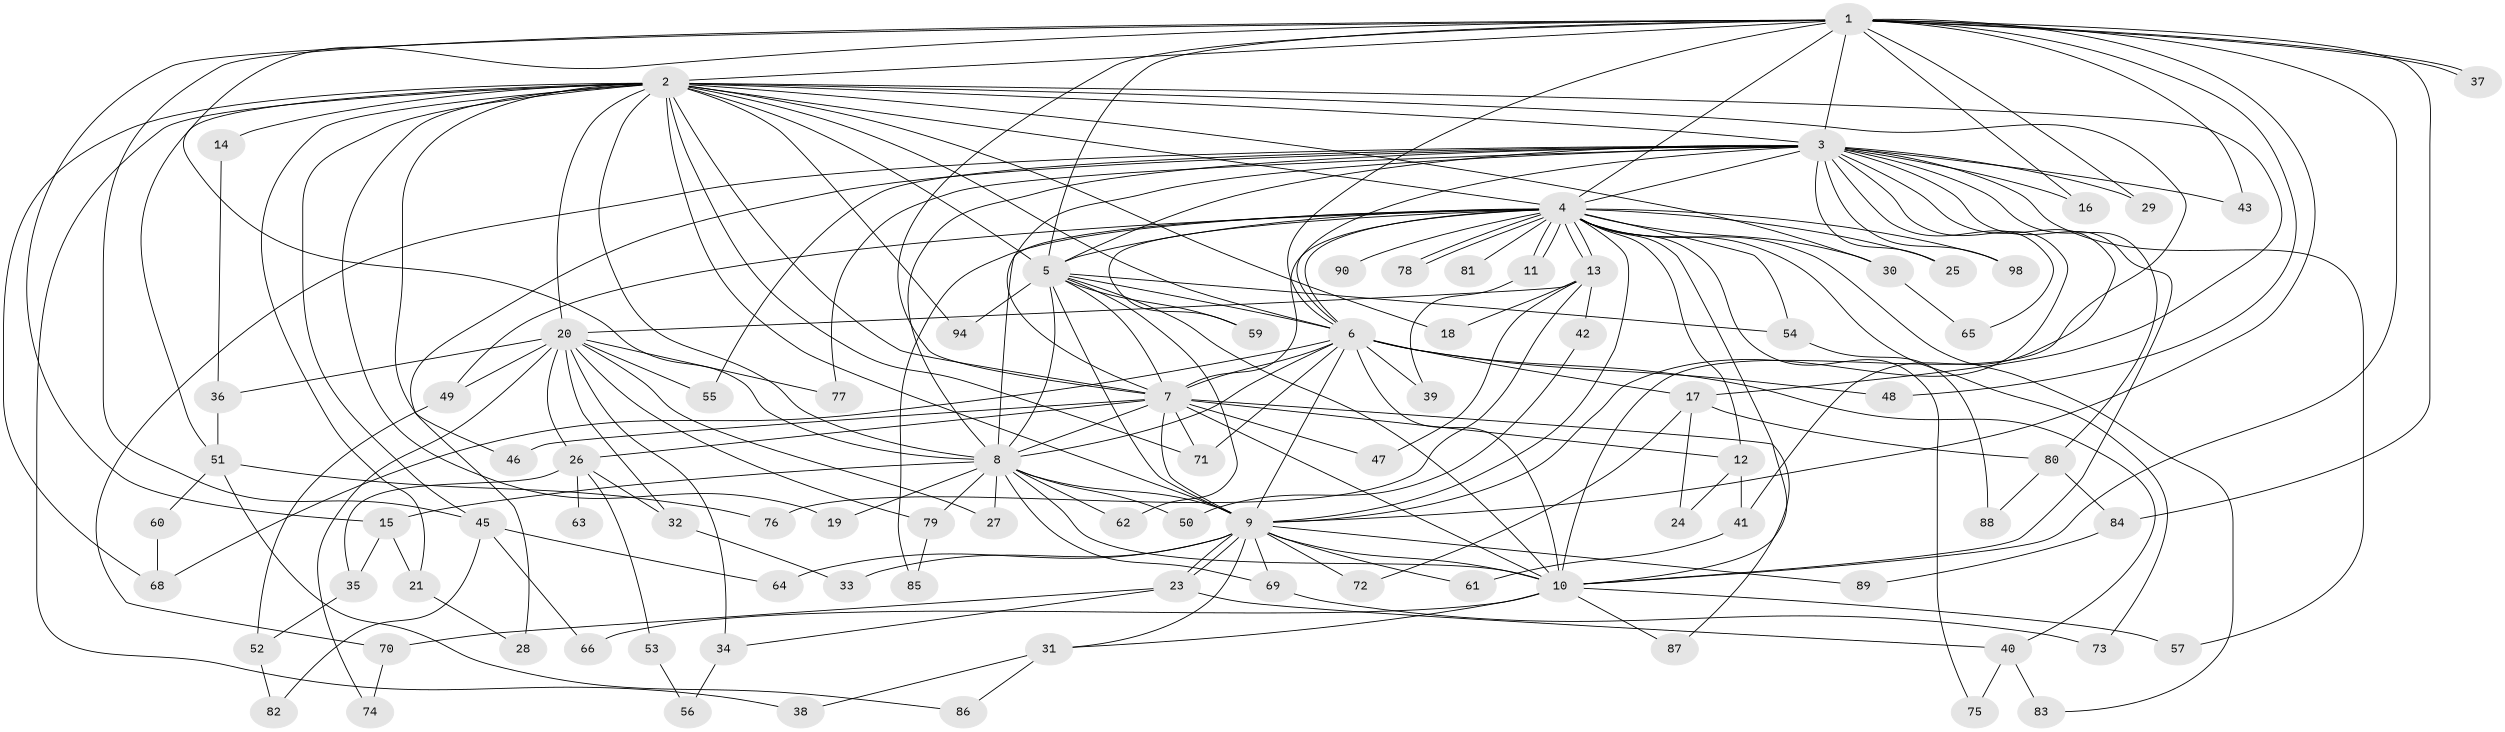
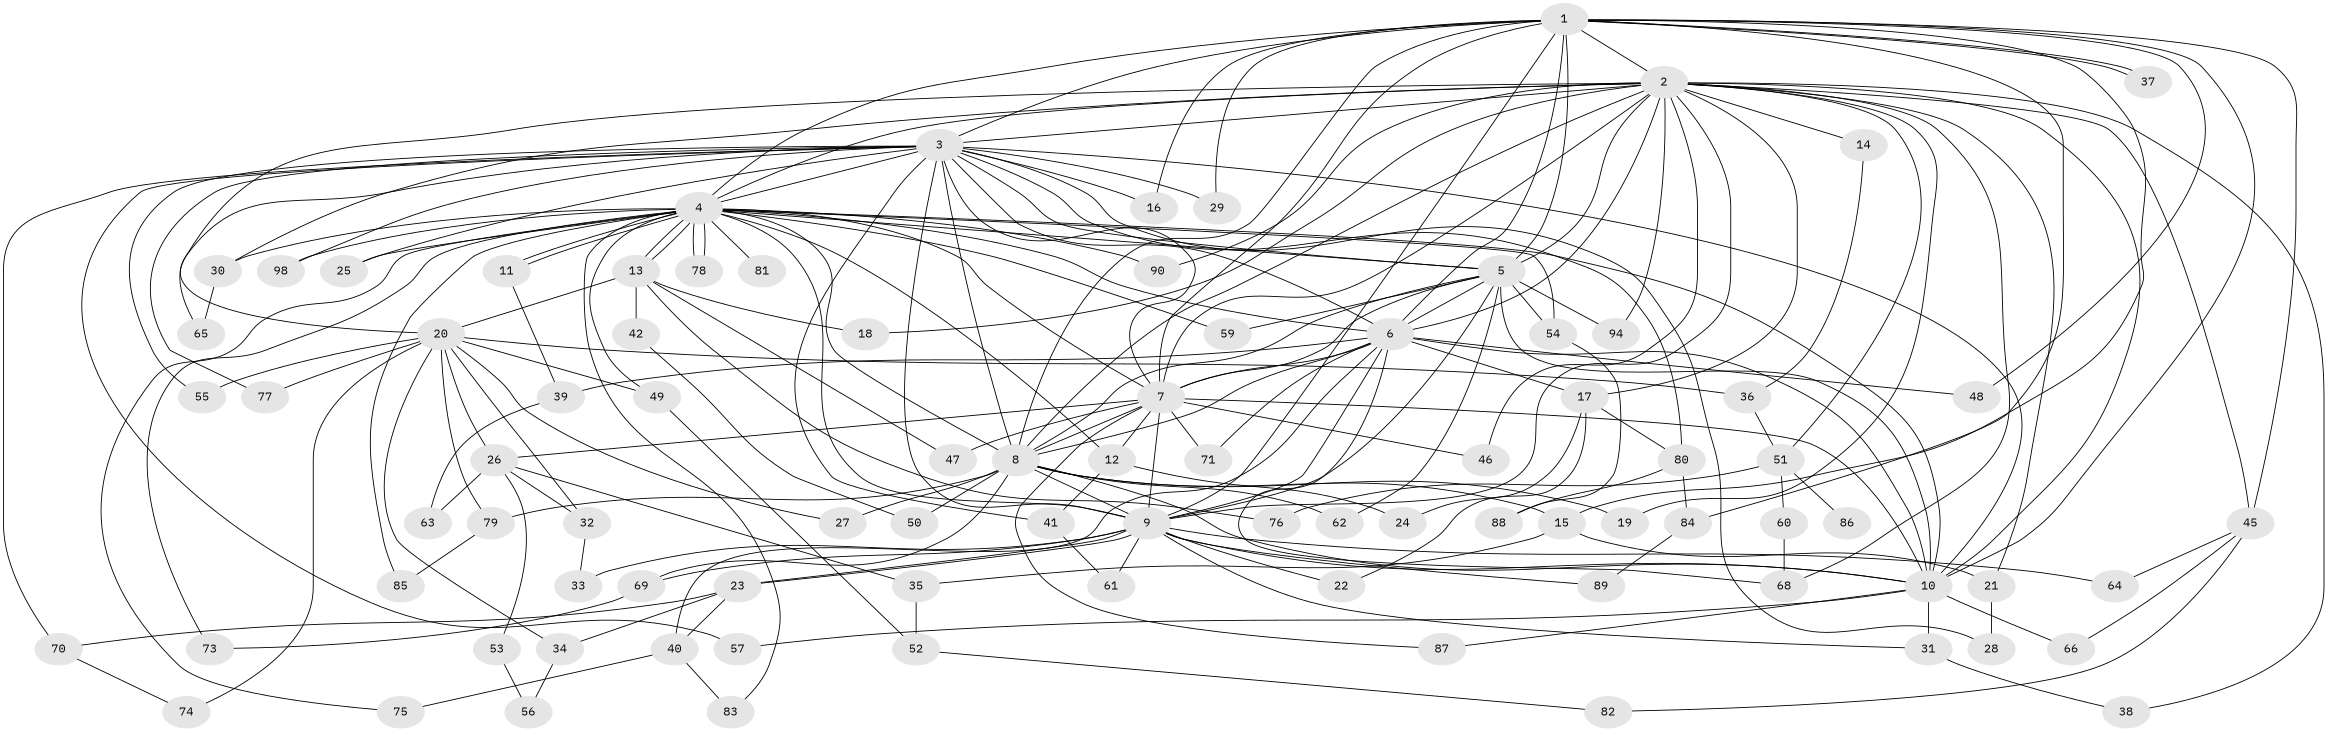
node "43": removed
edge "2" -- "71": now "2" -- "90"
edge "39" -- "63": added
node "72": label "72" -> "22"
edge "31" -- "86": removed
